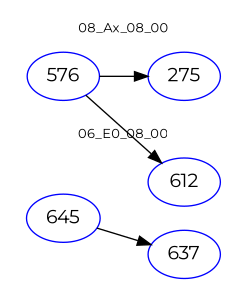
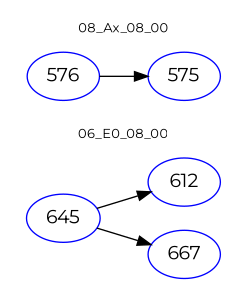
node "275": label "275" -> "575"
edge "576" -> "612": now "645" -> "612"
node "637": label "637" -> "667"
